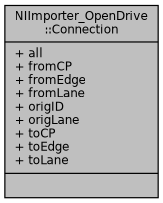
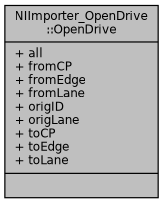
node "NIImporter_OpenDrive": text "::Connection" -> "::OpenDrive"
